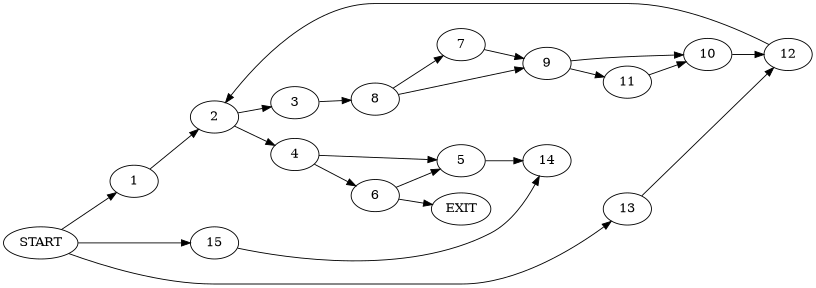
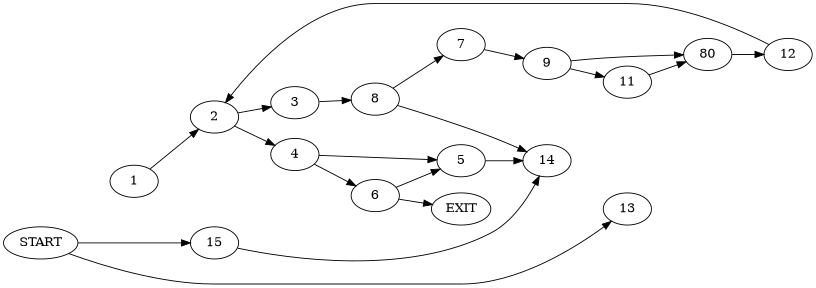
node "10": label "10" -> "80"
edge "8" -> "9": now "8" -> "14"
edge "13" -> "12": removed
edge "START" -> "1": removed
